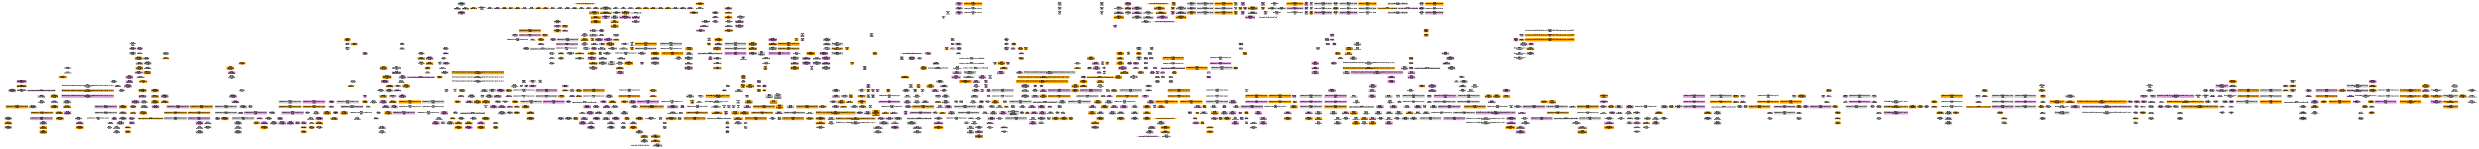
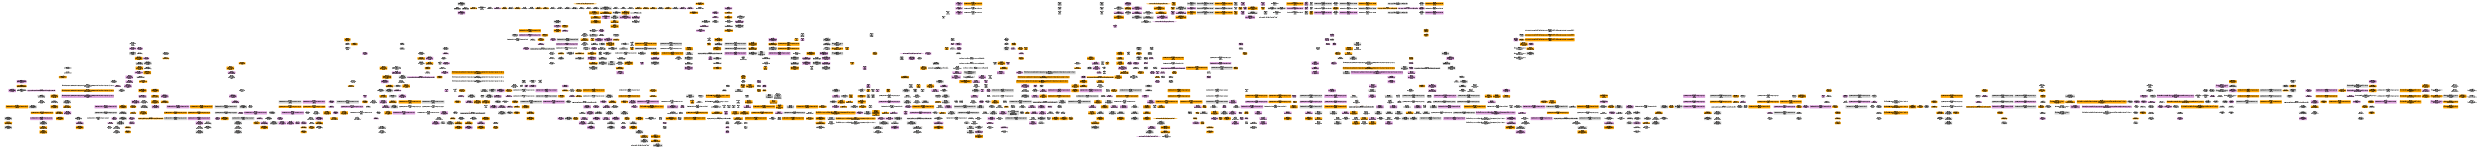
node "CE0x461fb10": fillcolor lightgrey -> orange
node "CE0x4626470": fillcolor plum -> orange
